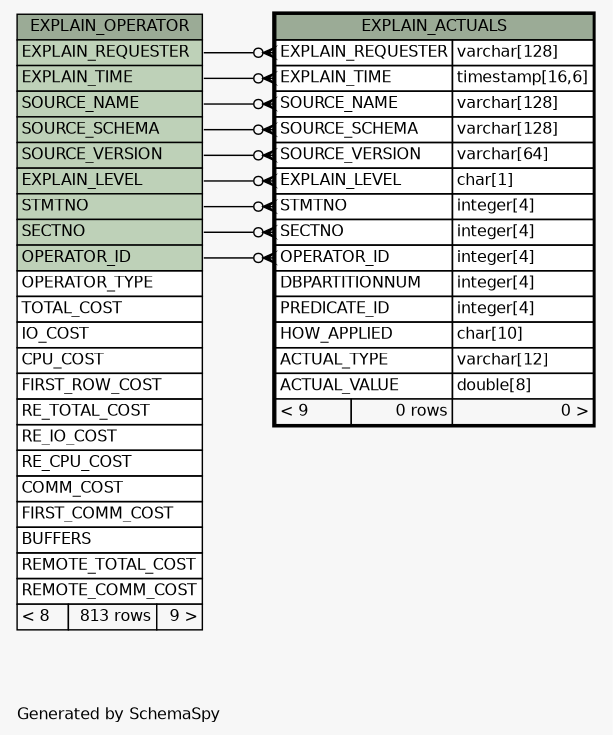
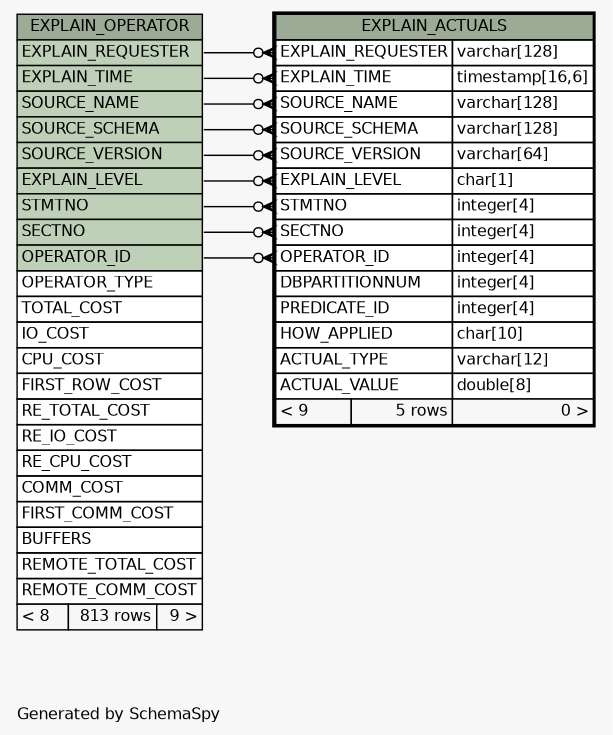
node "EXPLAIN_ACTUALS": text "0 rows" -> "5 rows"
